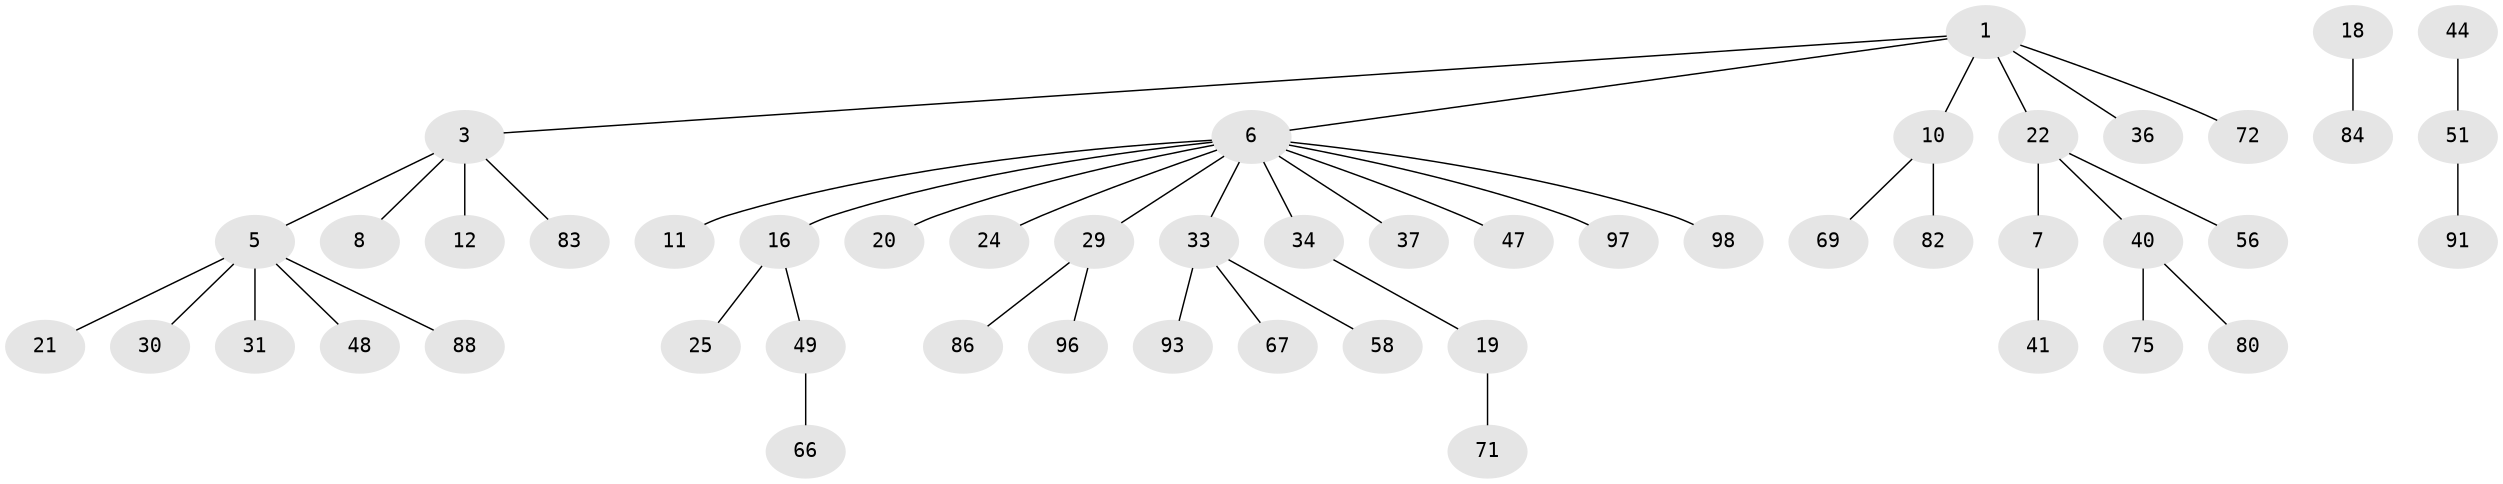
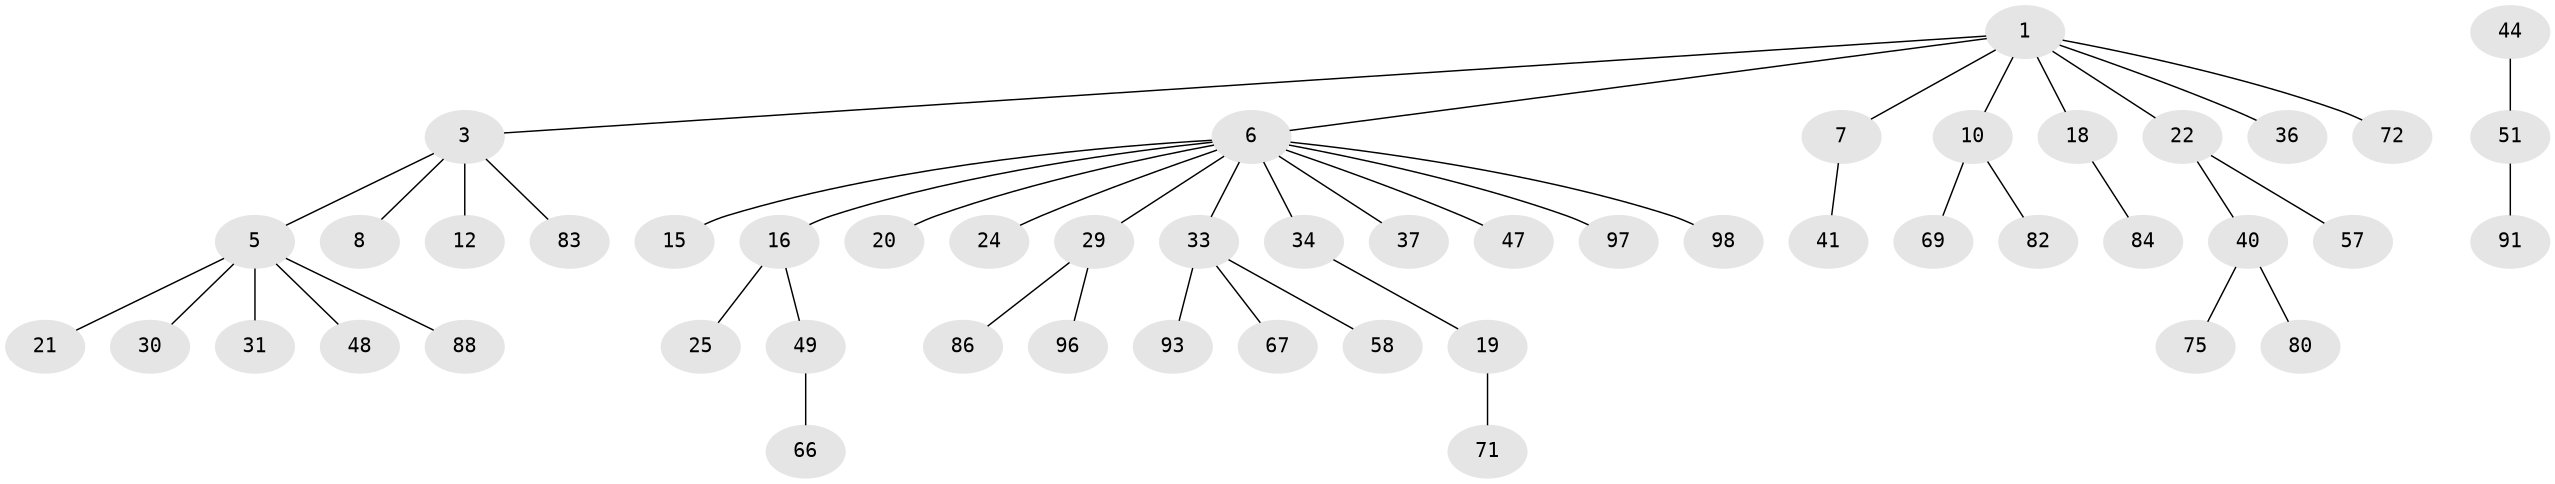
edge "1" -- "18": added
edge "22" -- "7": now "1" -- "7"
node "11": label "11" -> "15"
node "56": label "56" -> "57"
